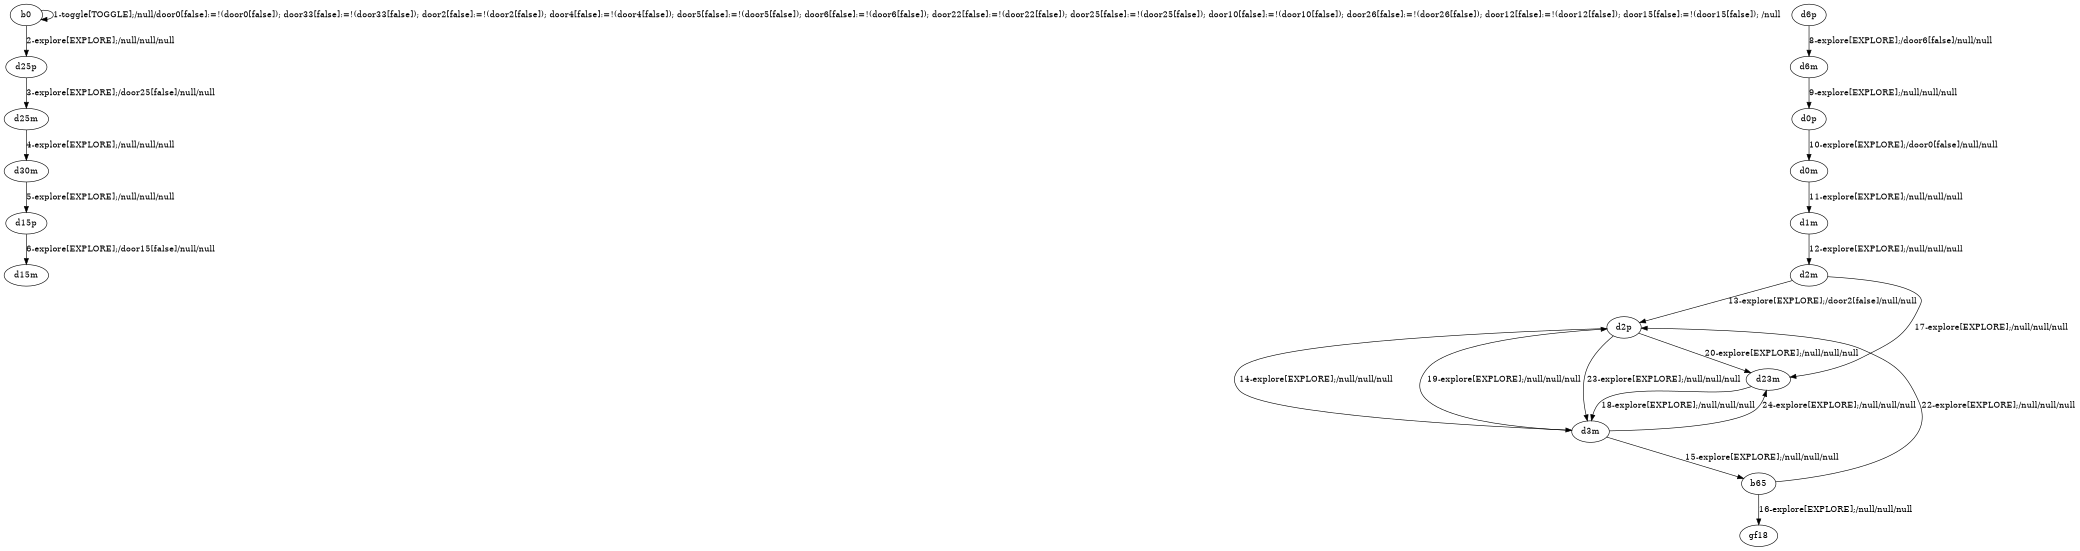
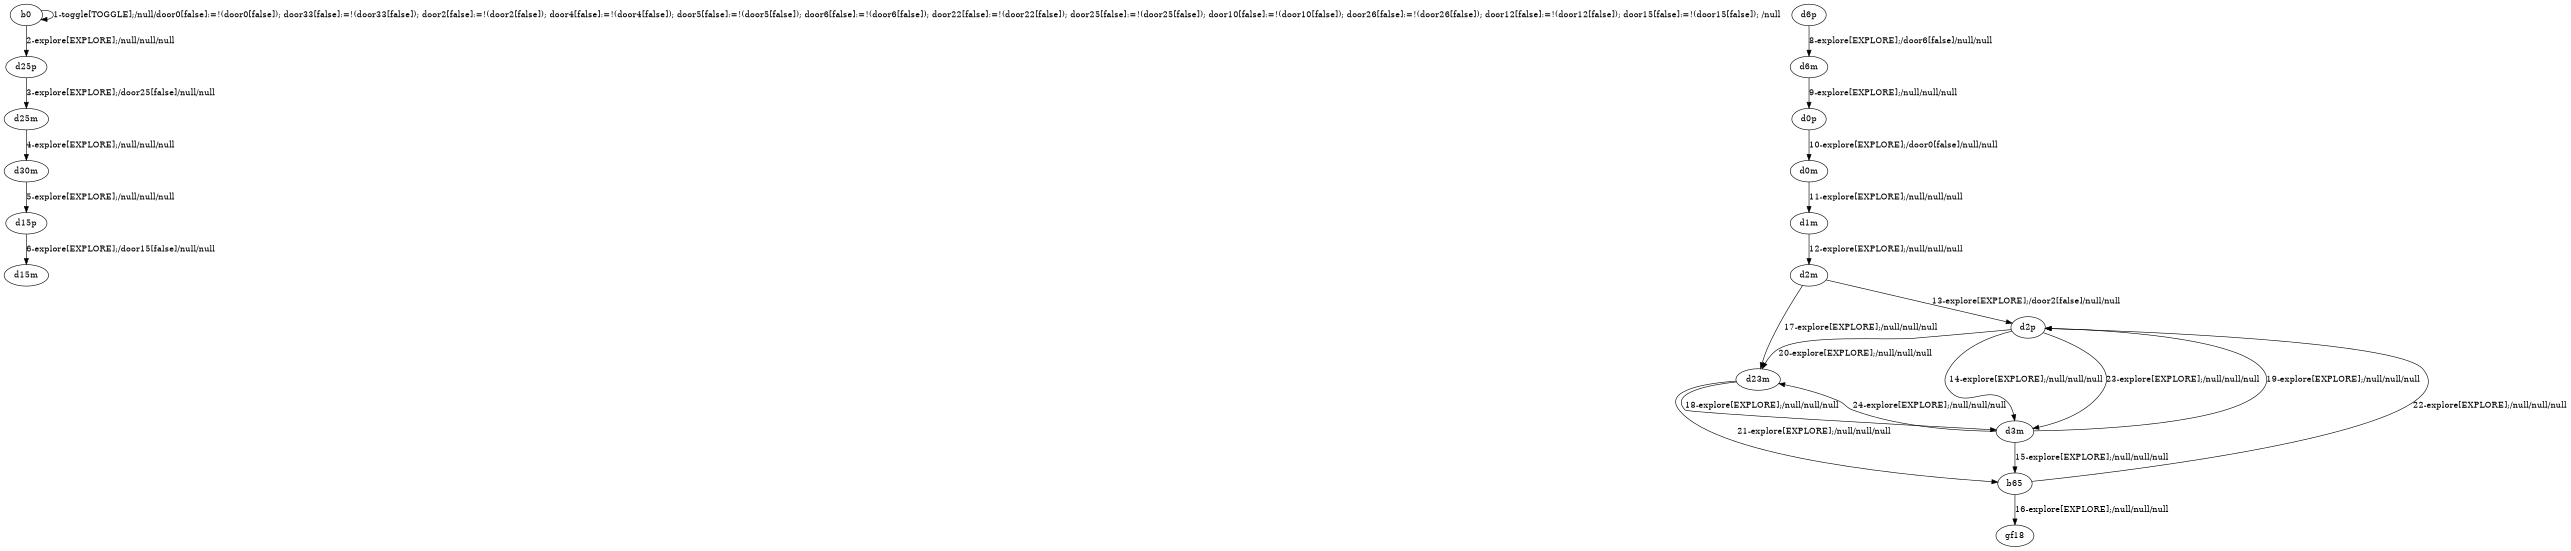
edge "d23m" -> "b65": added, label "21-explore[EXPLORE];/null/null/null"
